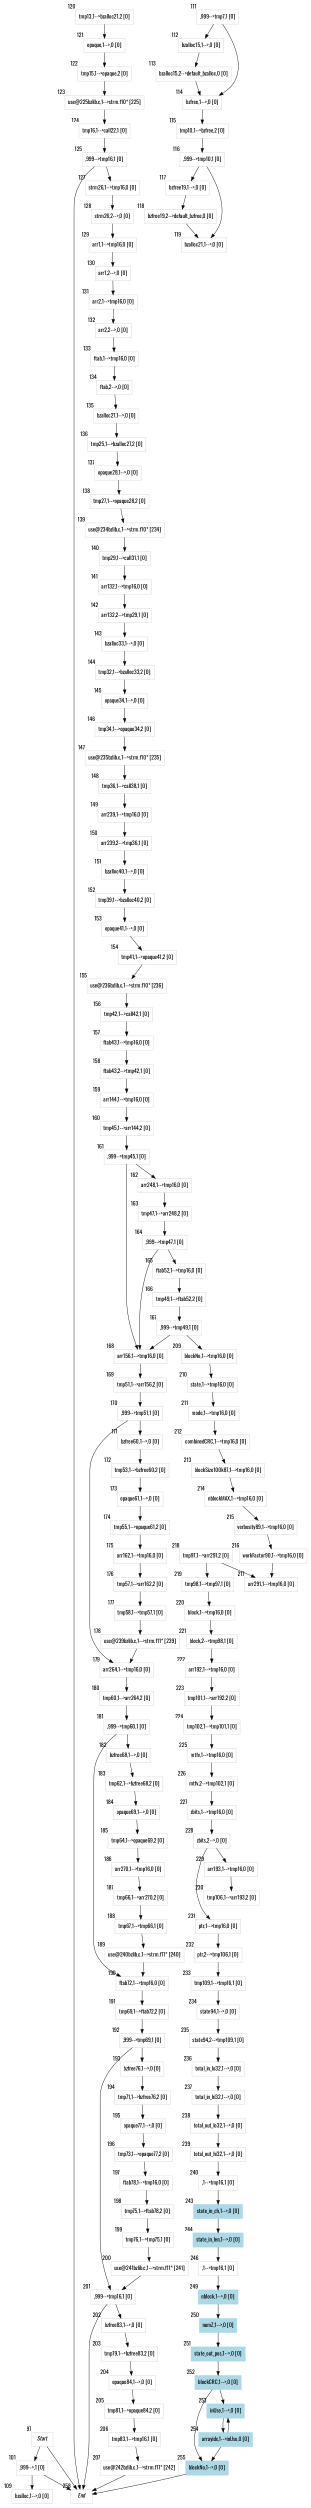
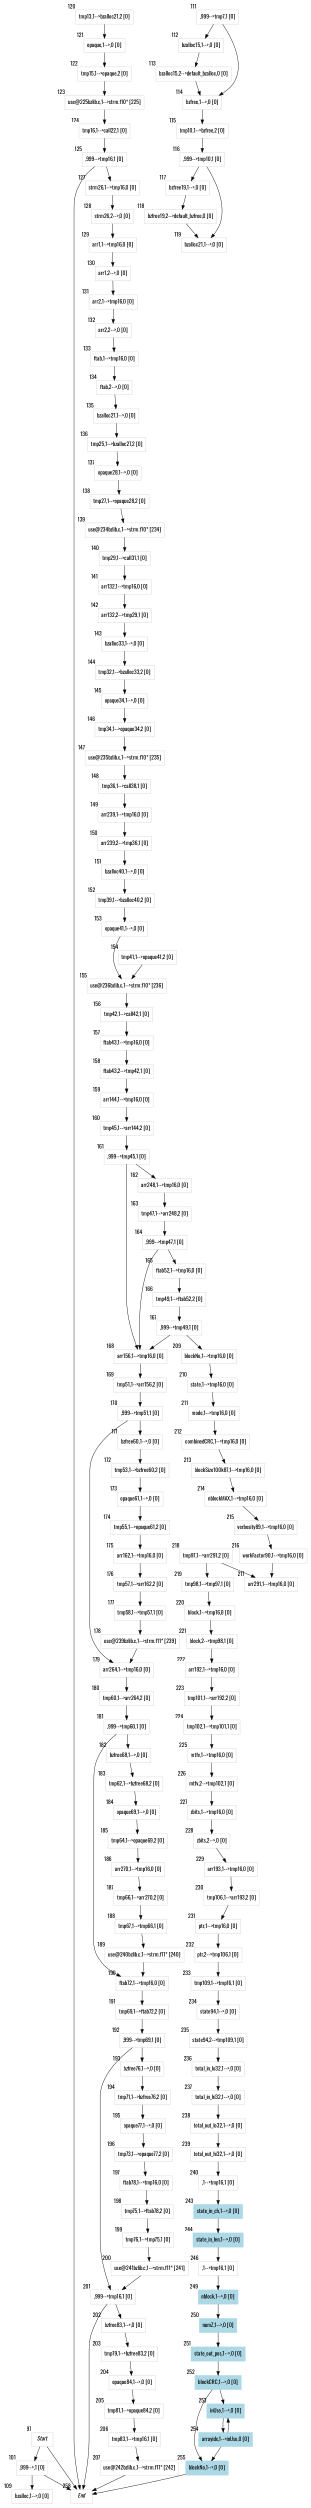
edge "opaque41,1-->,0 [0] 153" -> "tmp41,1-->opaque41,2 [0] 154": now "opaque41,1-->,0 [0] 153" -> "use@236bzlib.c,1-->strm.f10* [236] 155"
edge "zbits,2-->,0 [0] 228" -> "ptr,1-->tmp16,0 [0] 231": now "tmp106,1-->arr193,2 [0] 230" -> "ptr,1-->tmp16,0 [0] 231"
